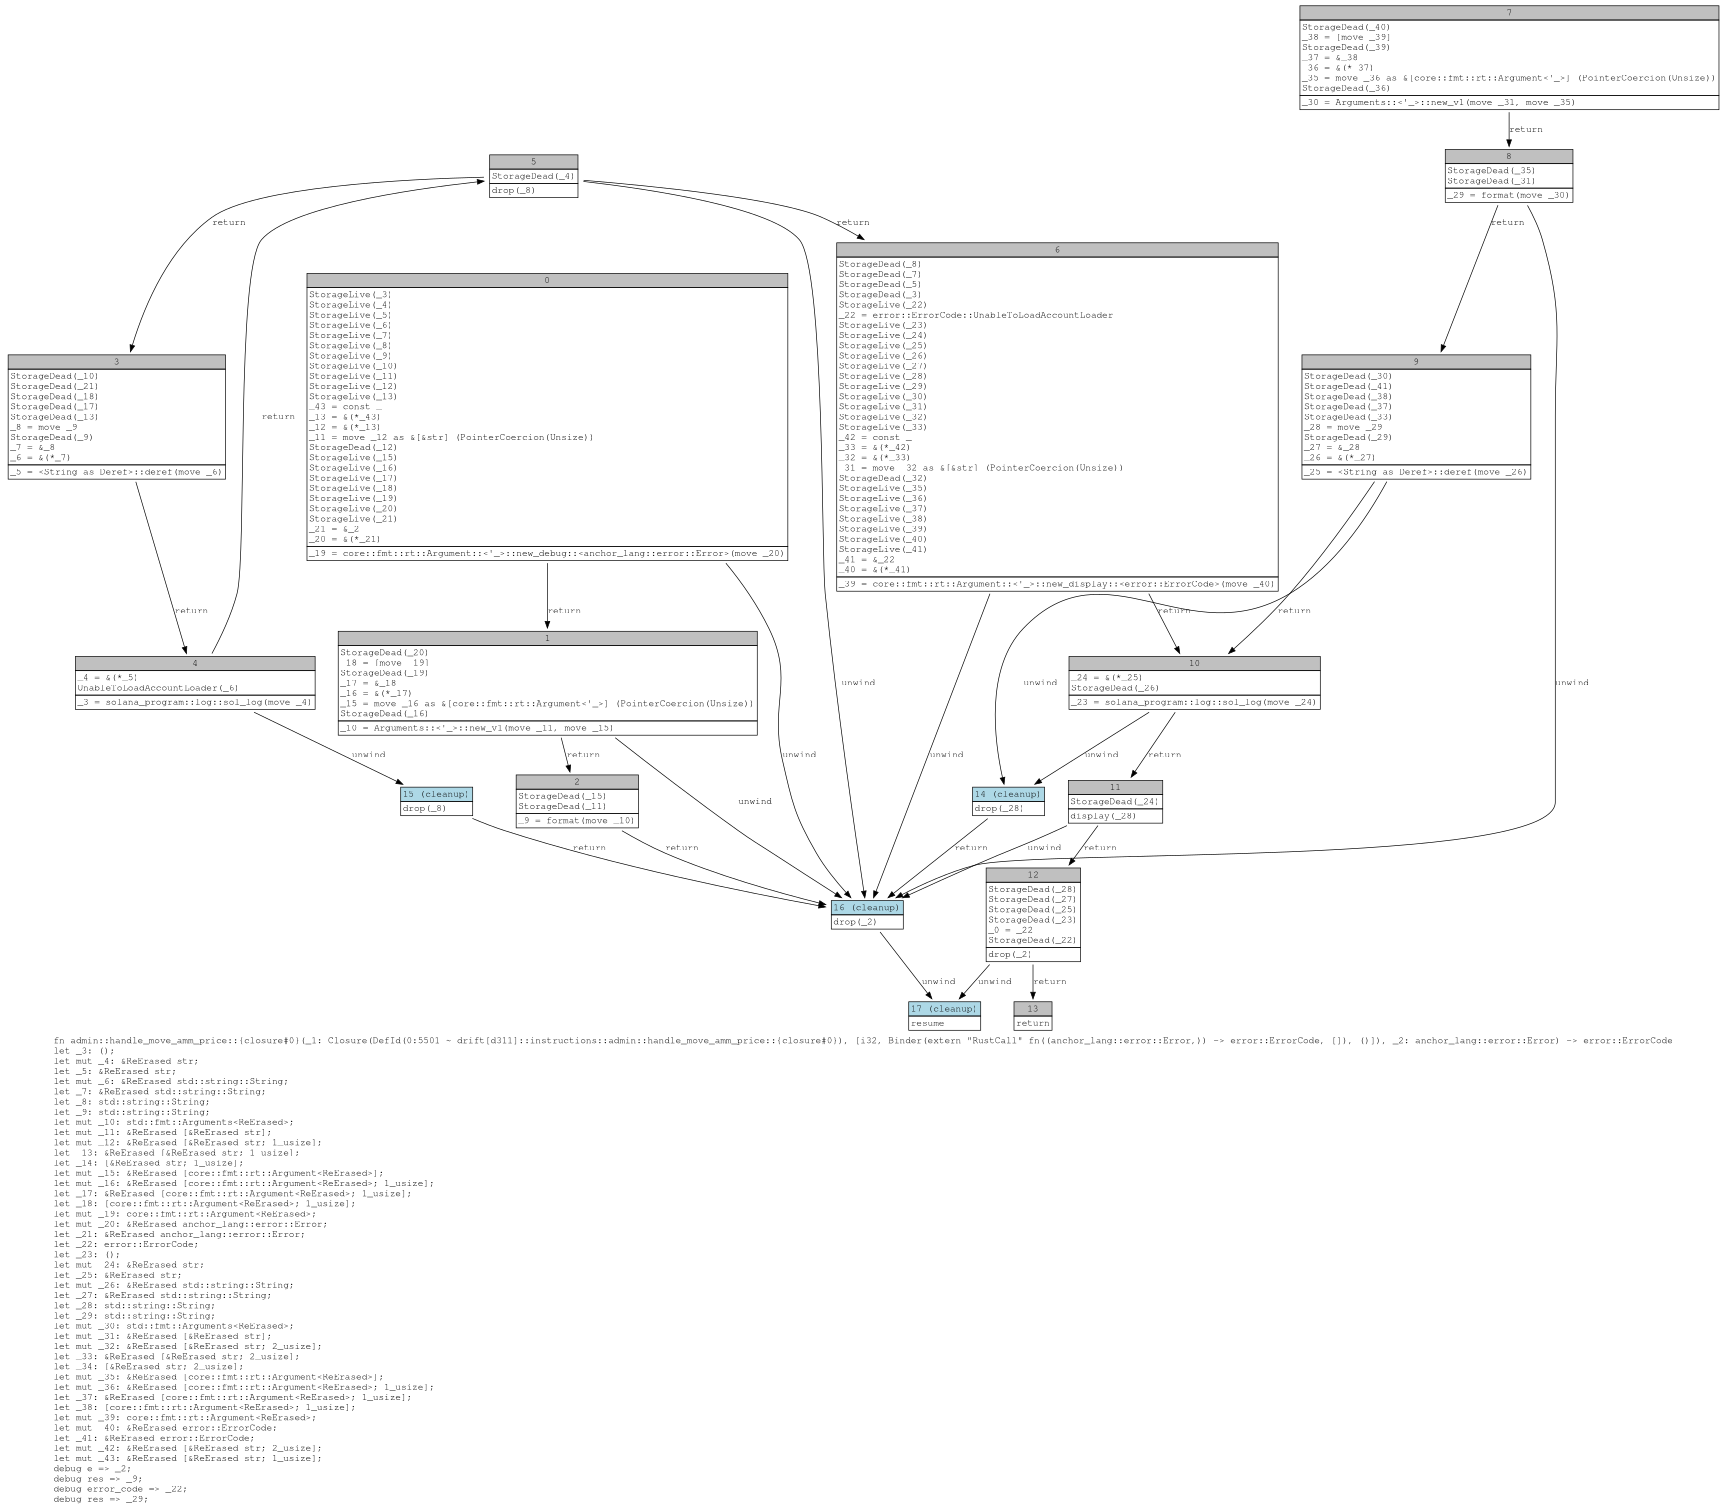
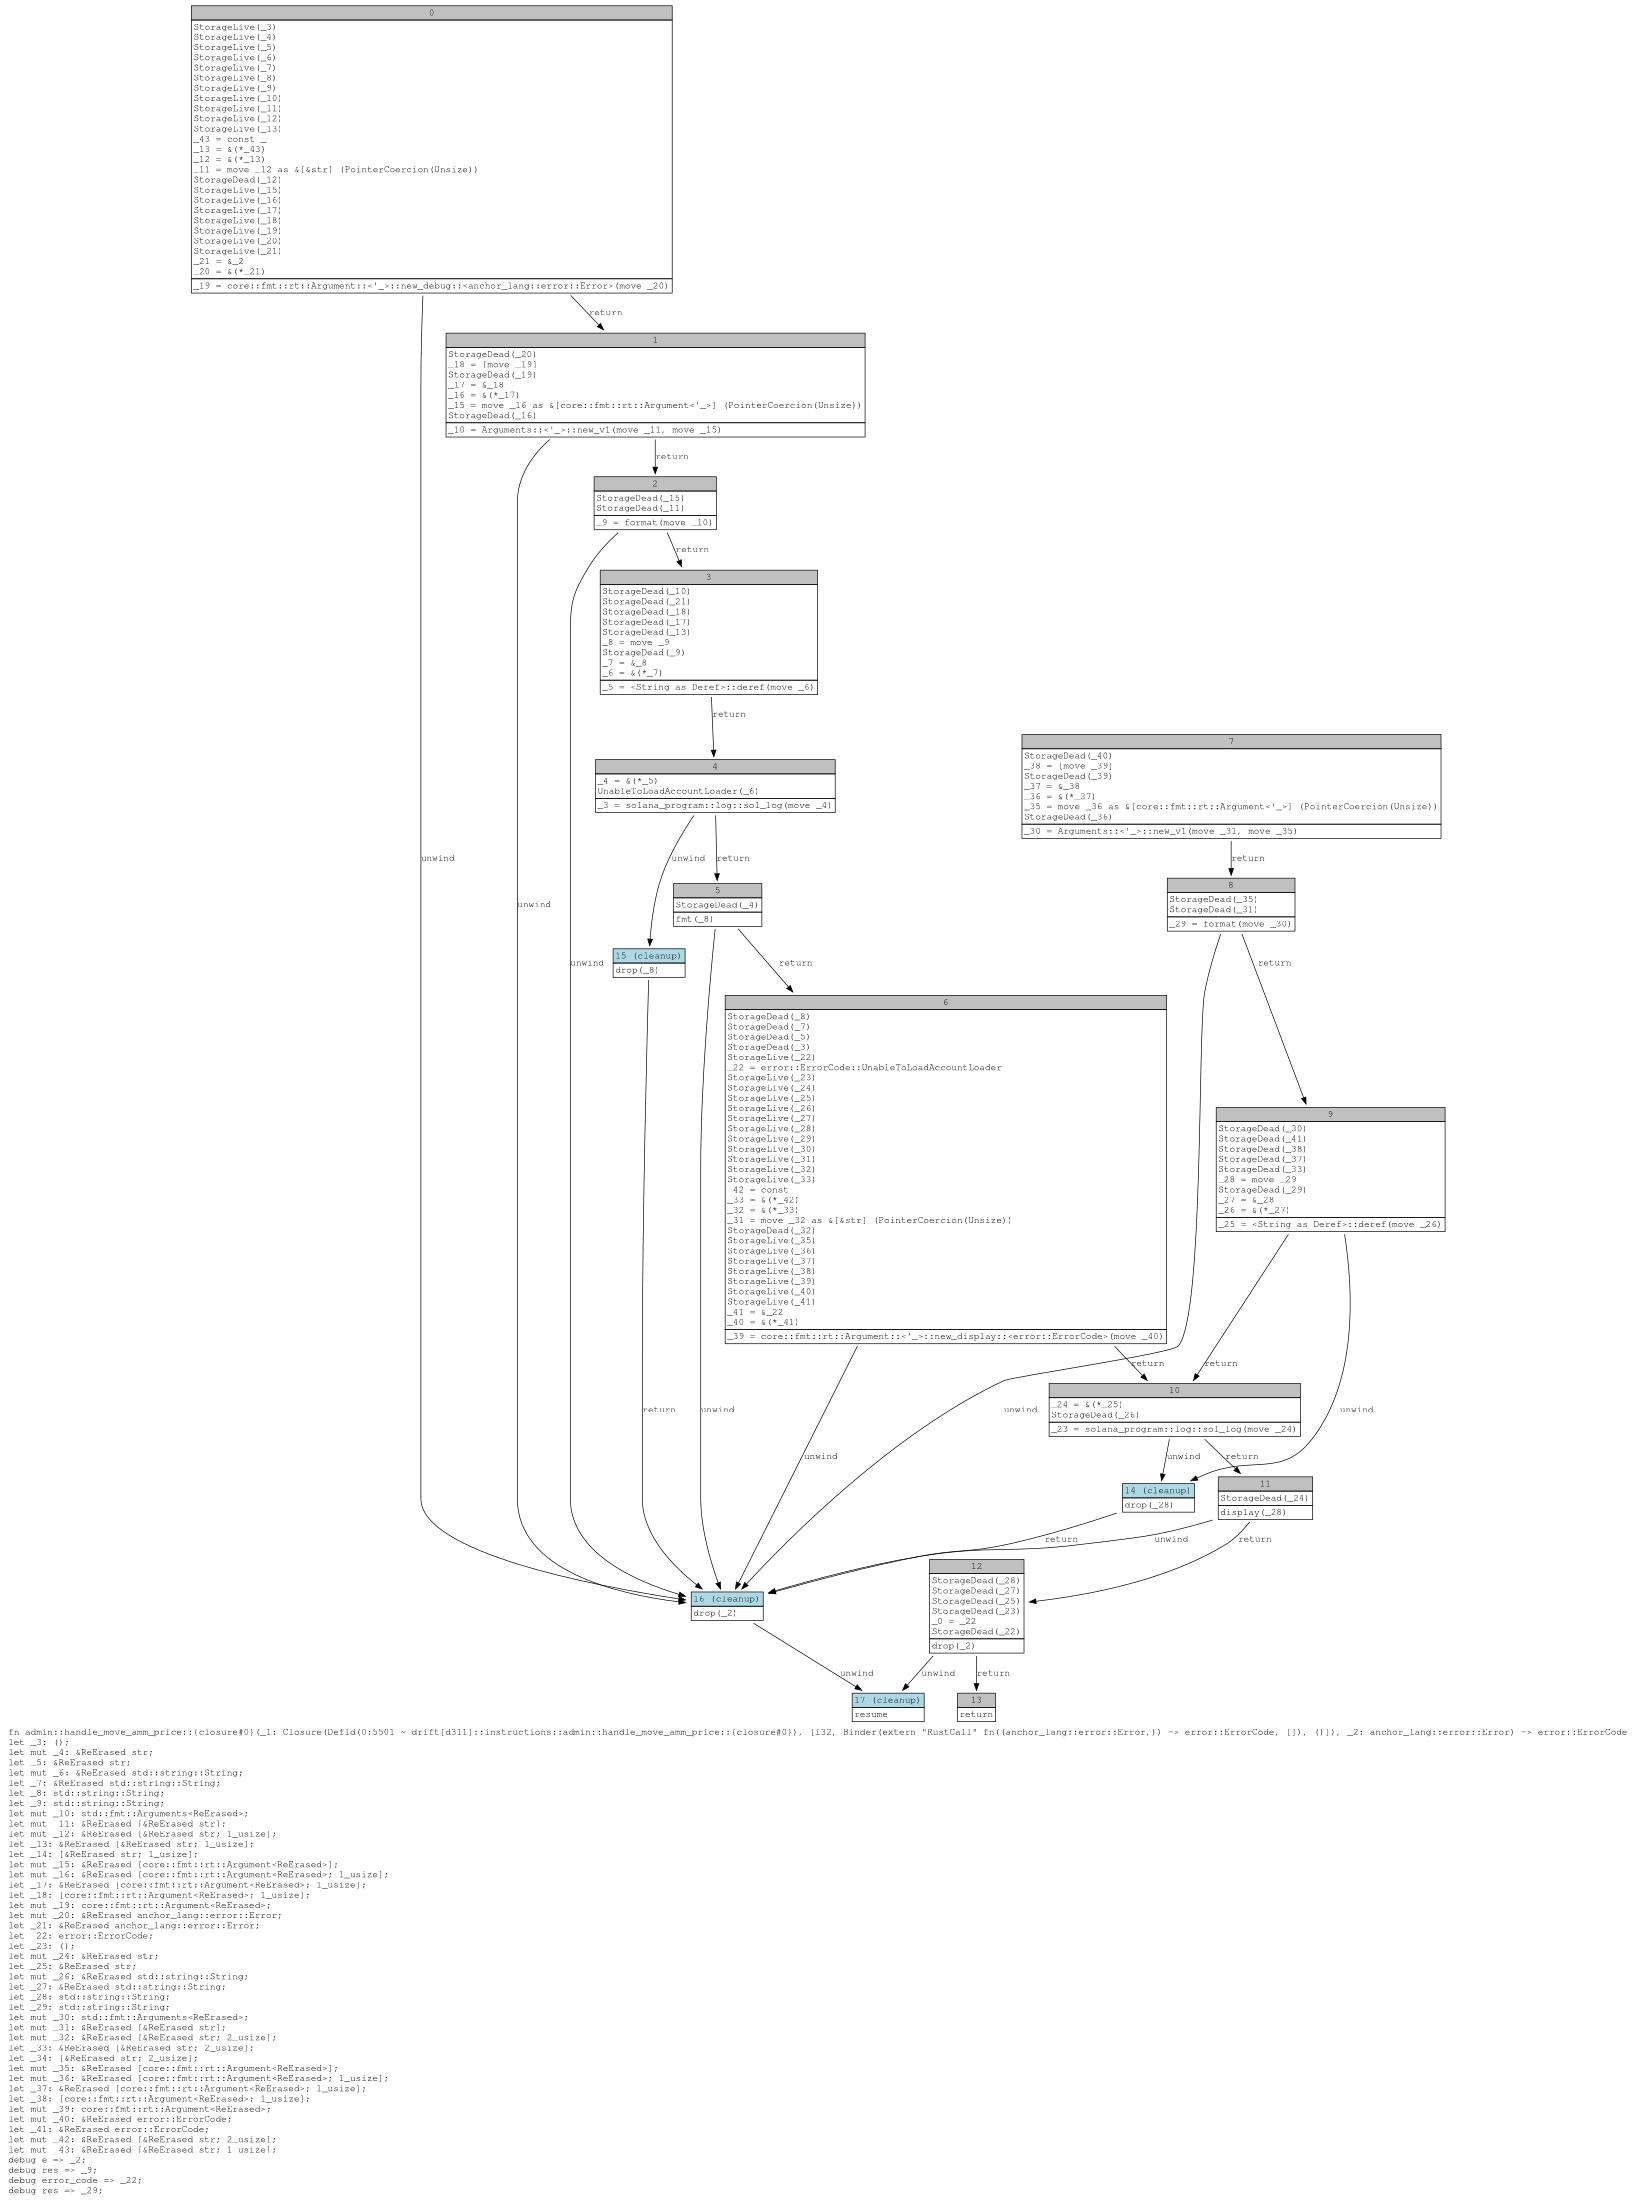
node "5": text "drop(_8)" -> "fmt(_8)"
edge "5" -> "3": now "2" -> "3"
edge "2" -> "16 (cleanup)": label "return" -> "unwind"
